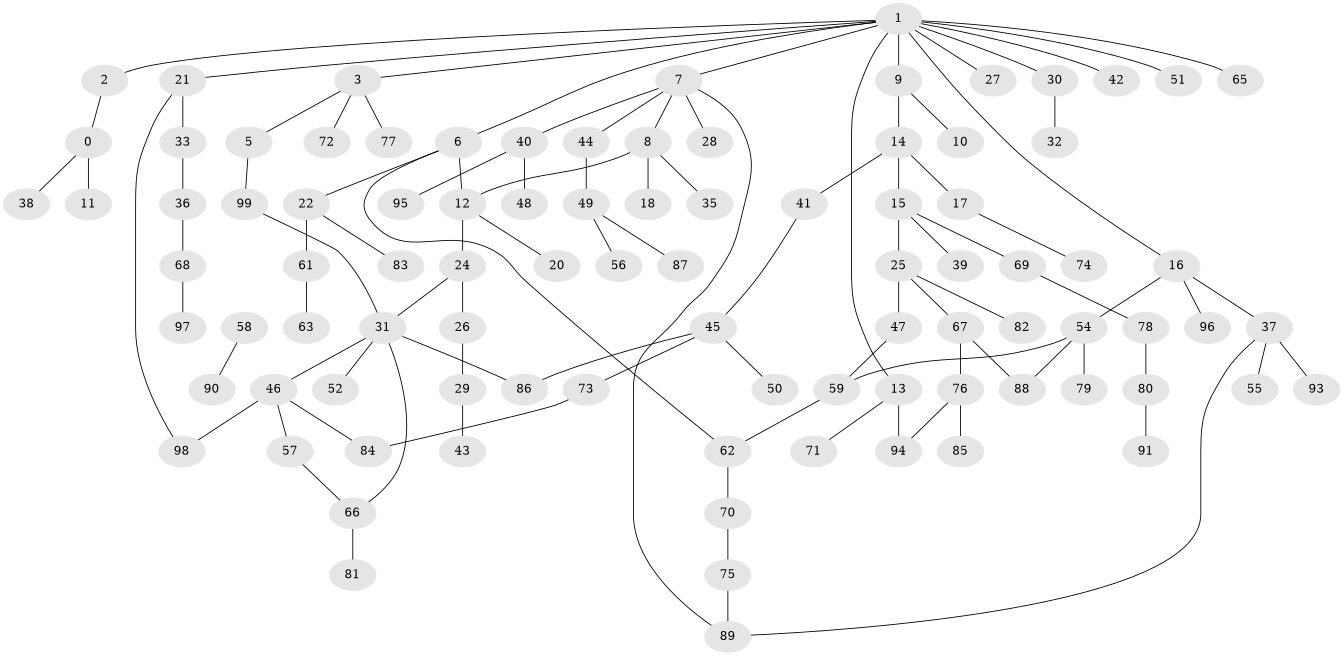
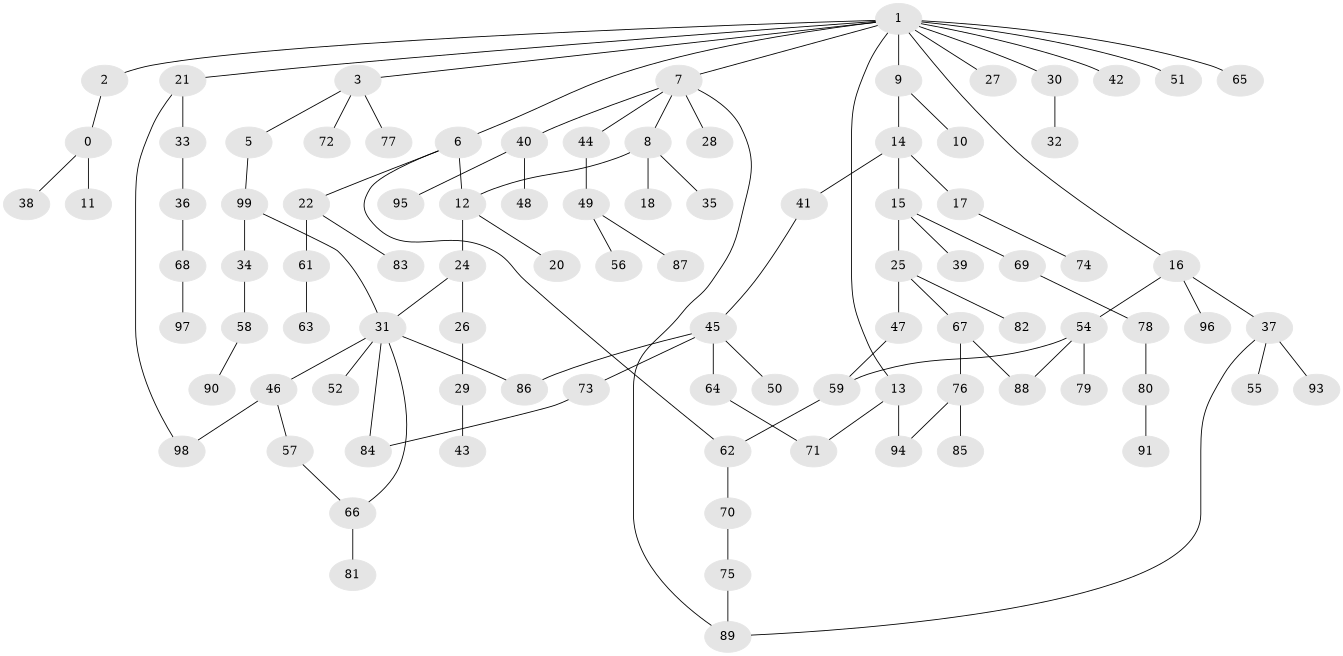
node "34": added
node "64": added
edge "46" -- "84": now "31" -- "84"
